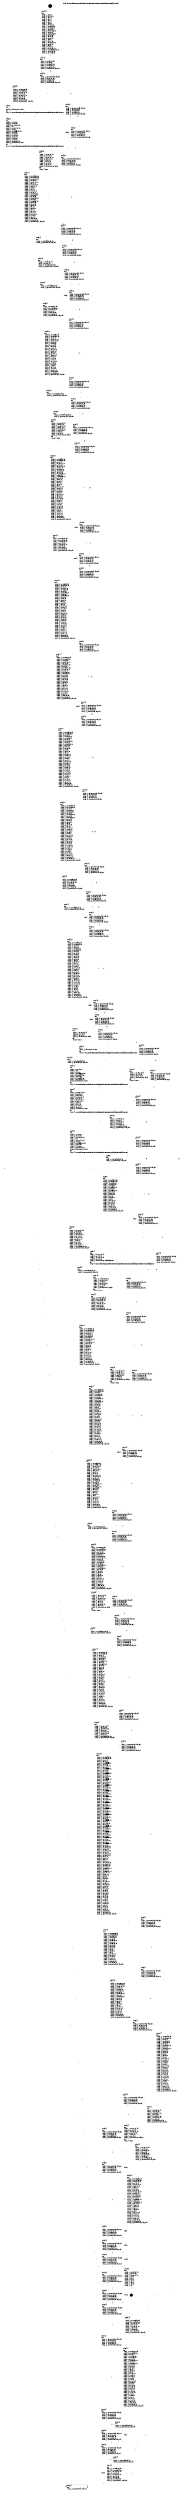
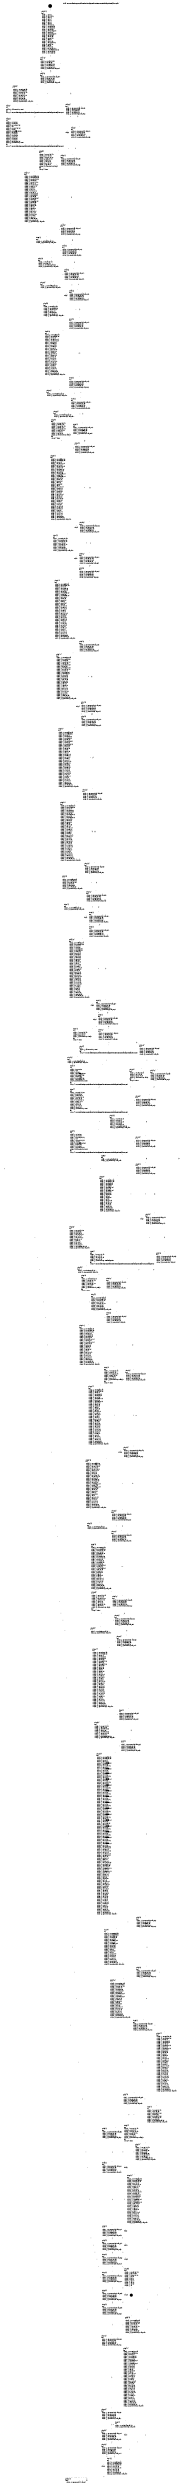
node "0x402e92 [15]": removed
